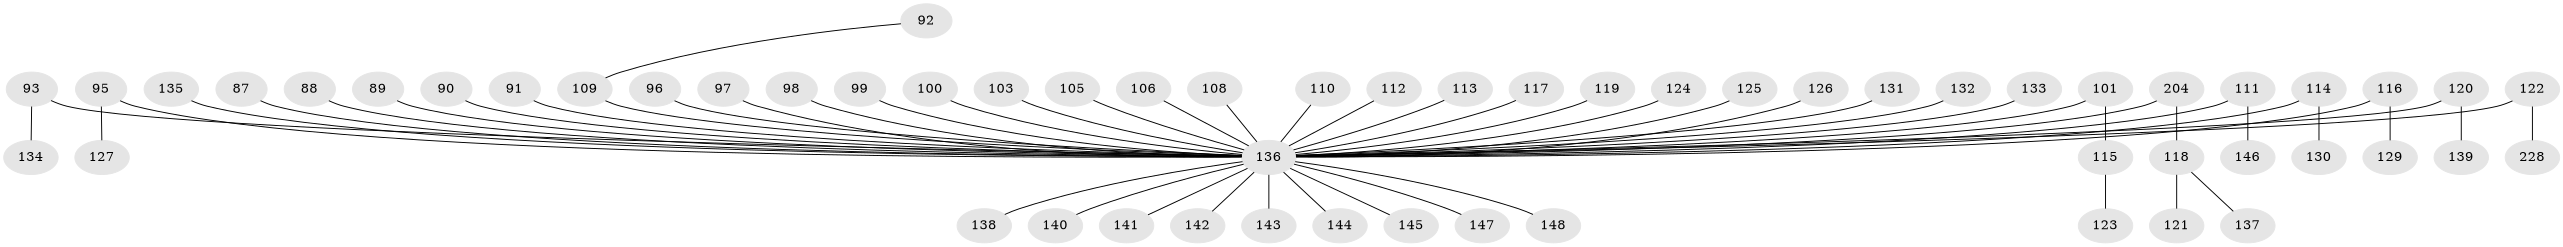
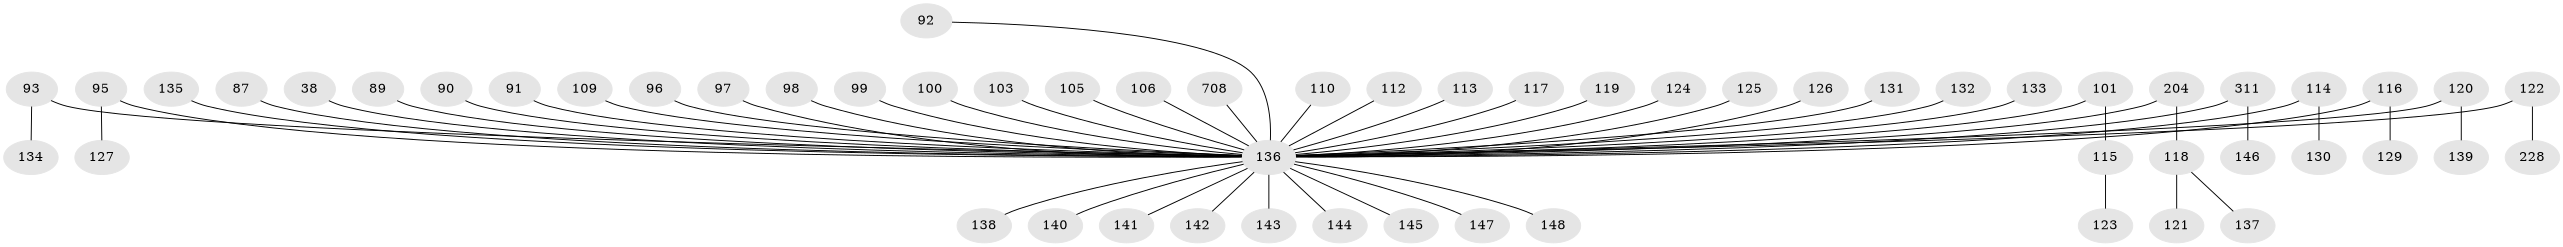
edge "92" -- "109": now "92" -- "136"
node "88": label "88" -> "38"
node "108": label "108" -> "708"
node "111": label "111" -> "311"
